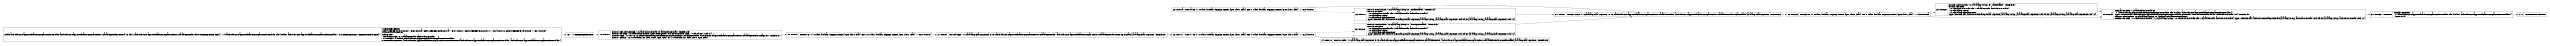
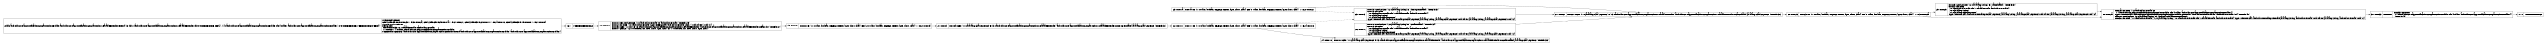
edge "25: 0x001a" -> "26: 0x001c": now "25: 0x001a" -> "23: 0x0013"
node "17: ?": text "MTH_EXIT_OVERRIDE" -> "MTH_EXIT_BLOCK"
